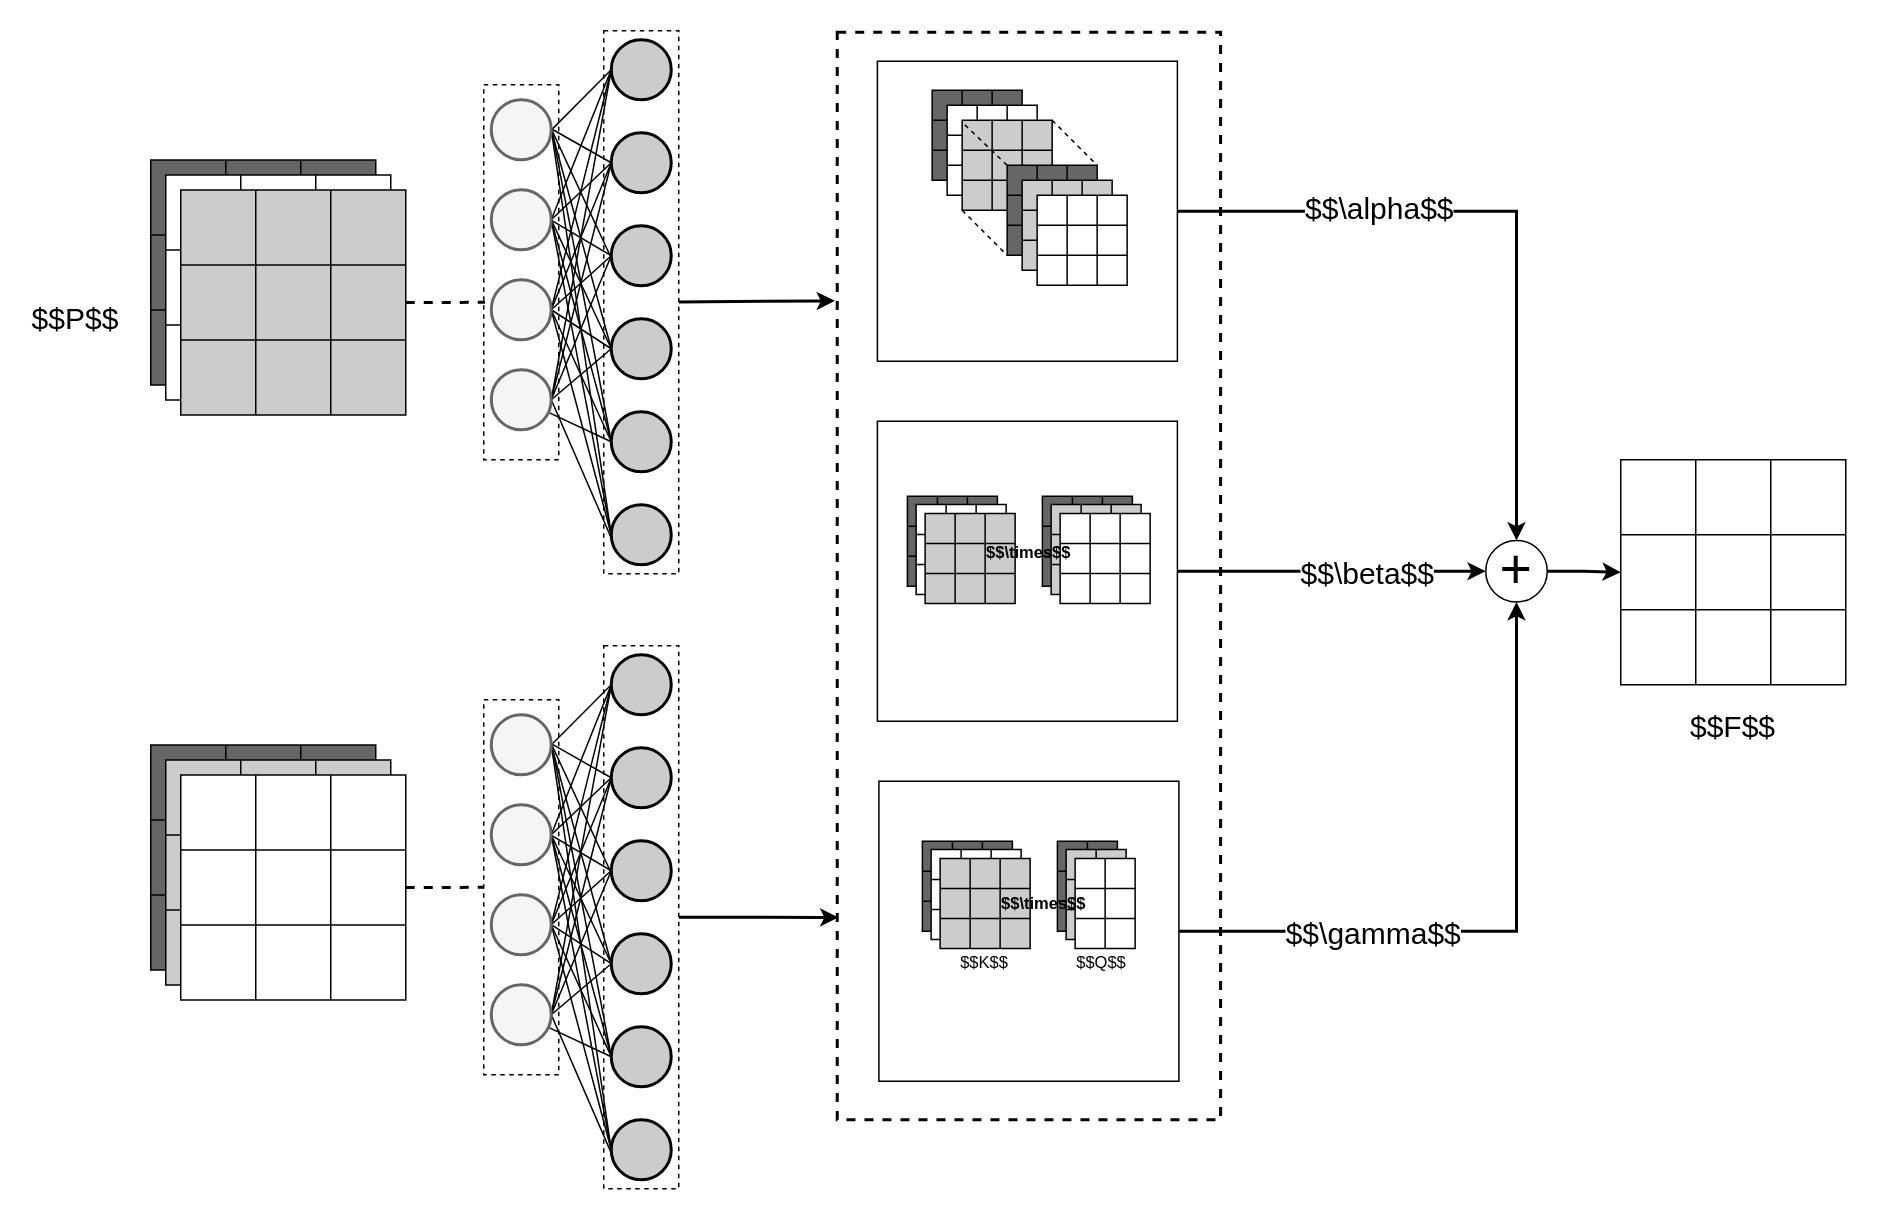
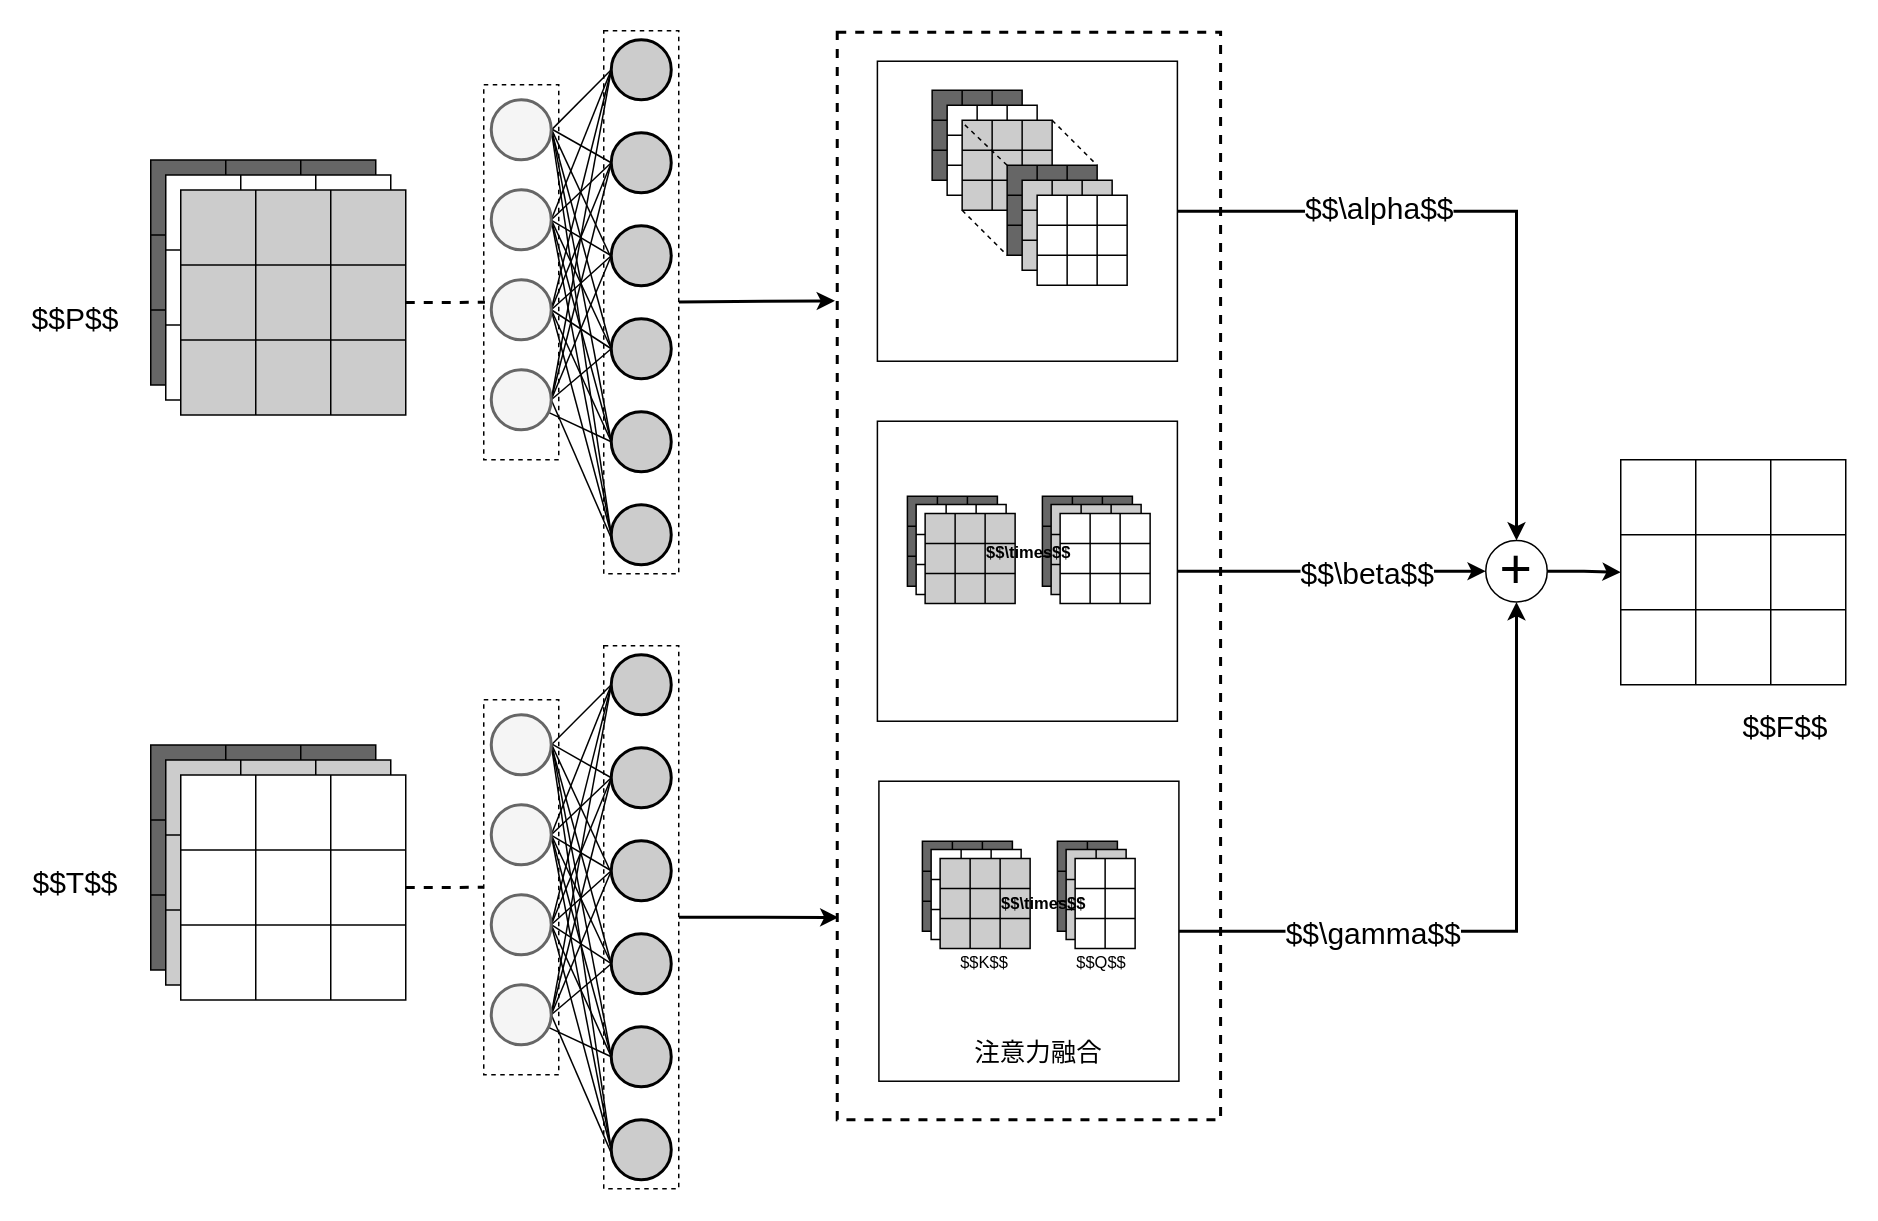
node "$$F$$": moved (1733, 725) -> (1786, 725)
node "$$T$$": added
node "注意力融合": added
